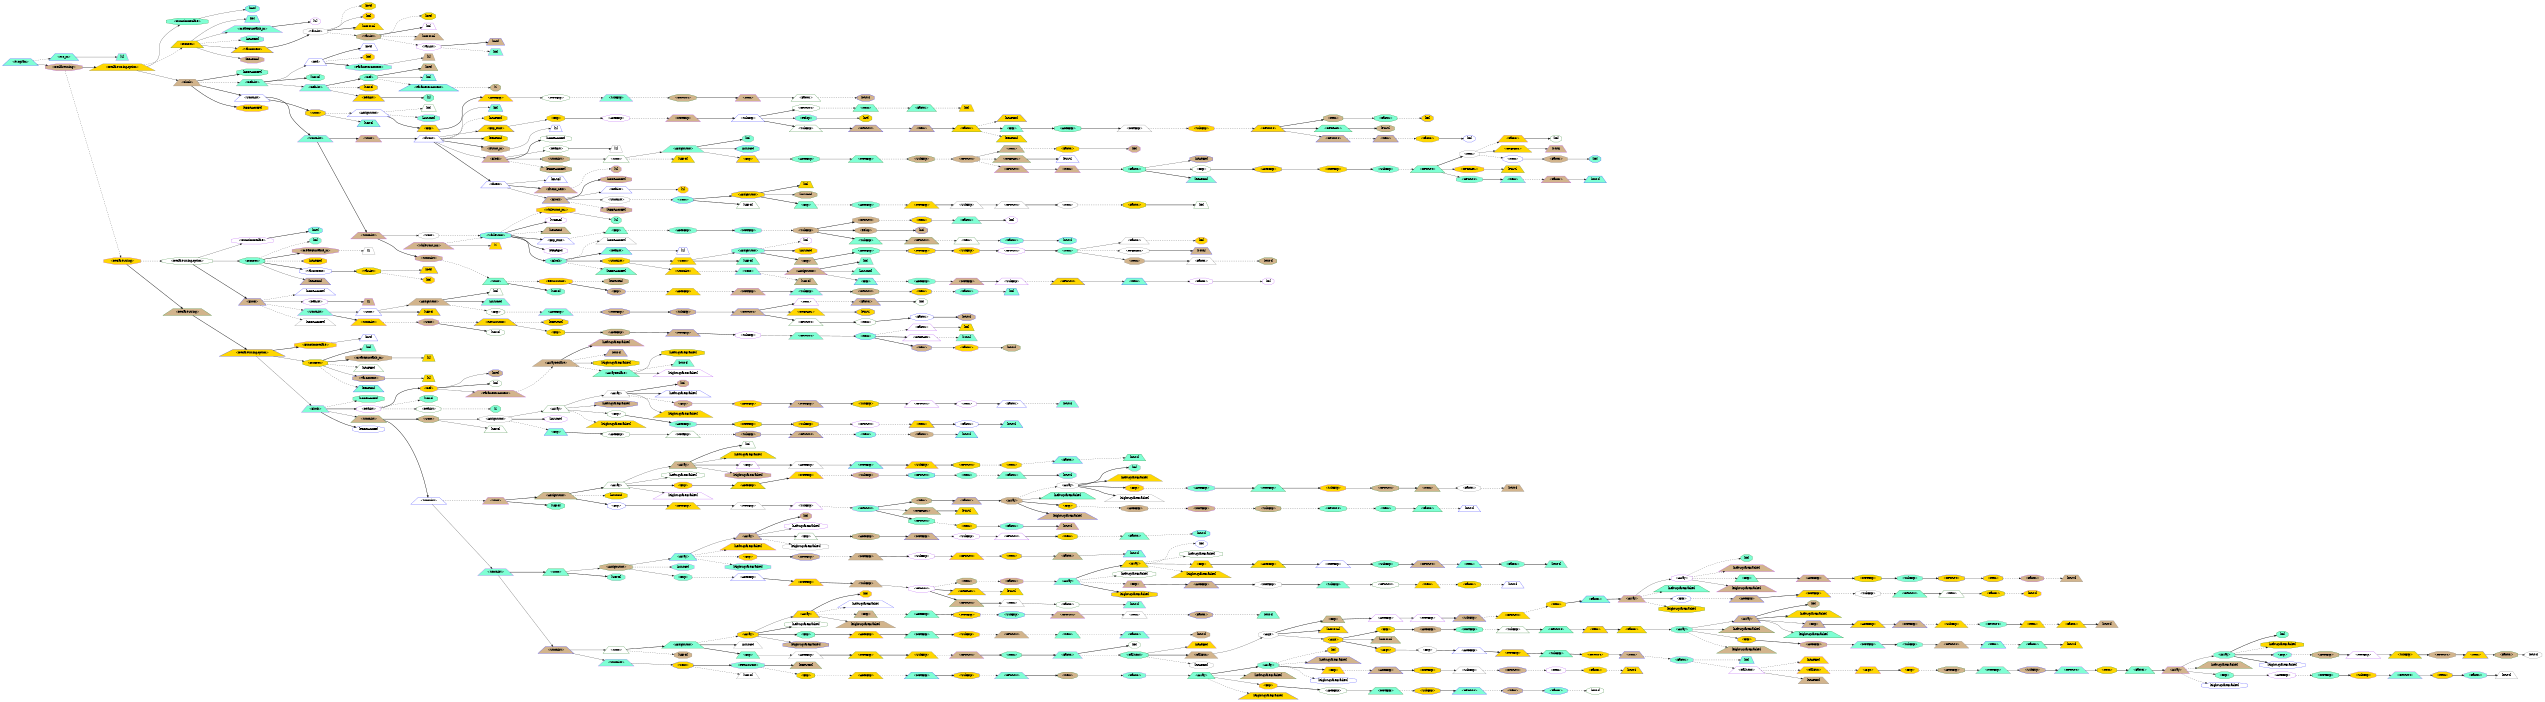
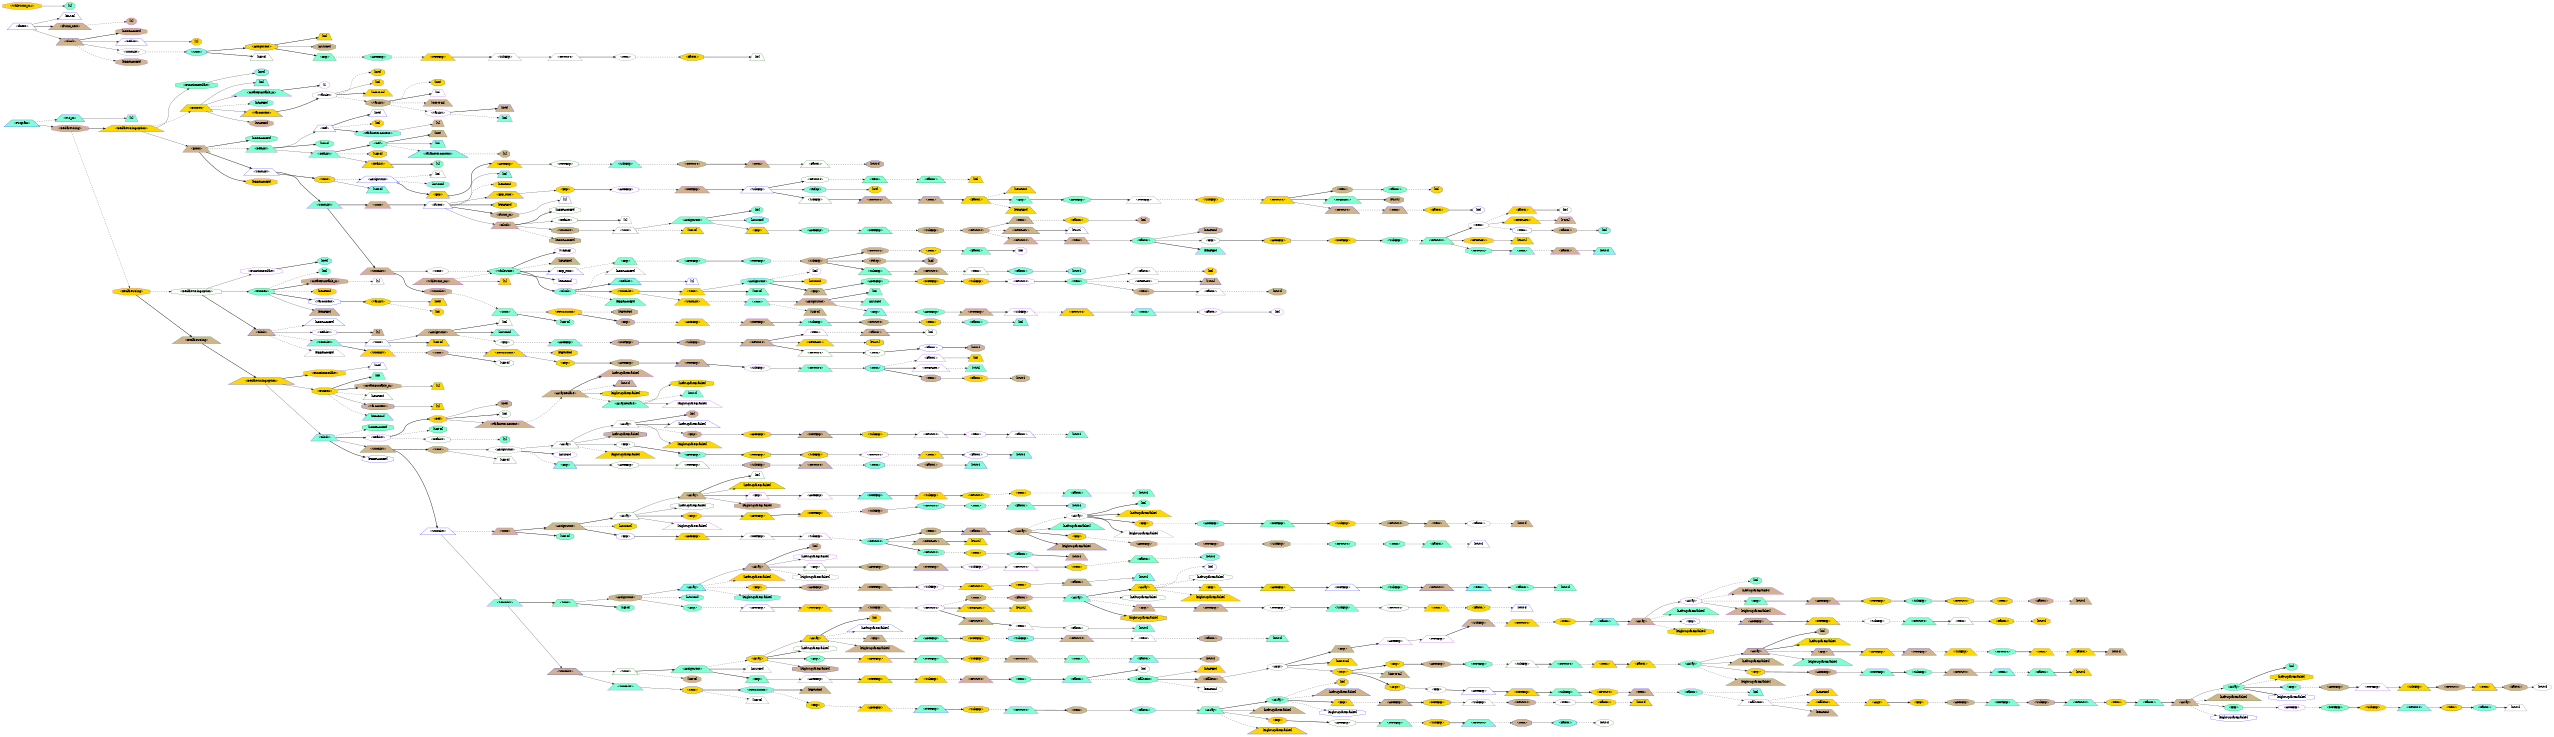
edge "<IfStmt>" -> "<IfNext>": removed
edge "<WhileStmt>" -> "<WhileStmt_m1>": removed
node "<WhileStmt>": color blue -> darkgreen
